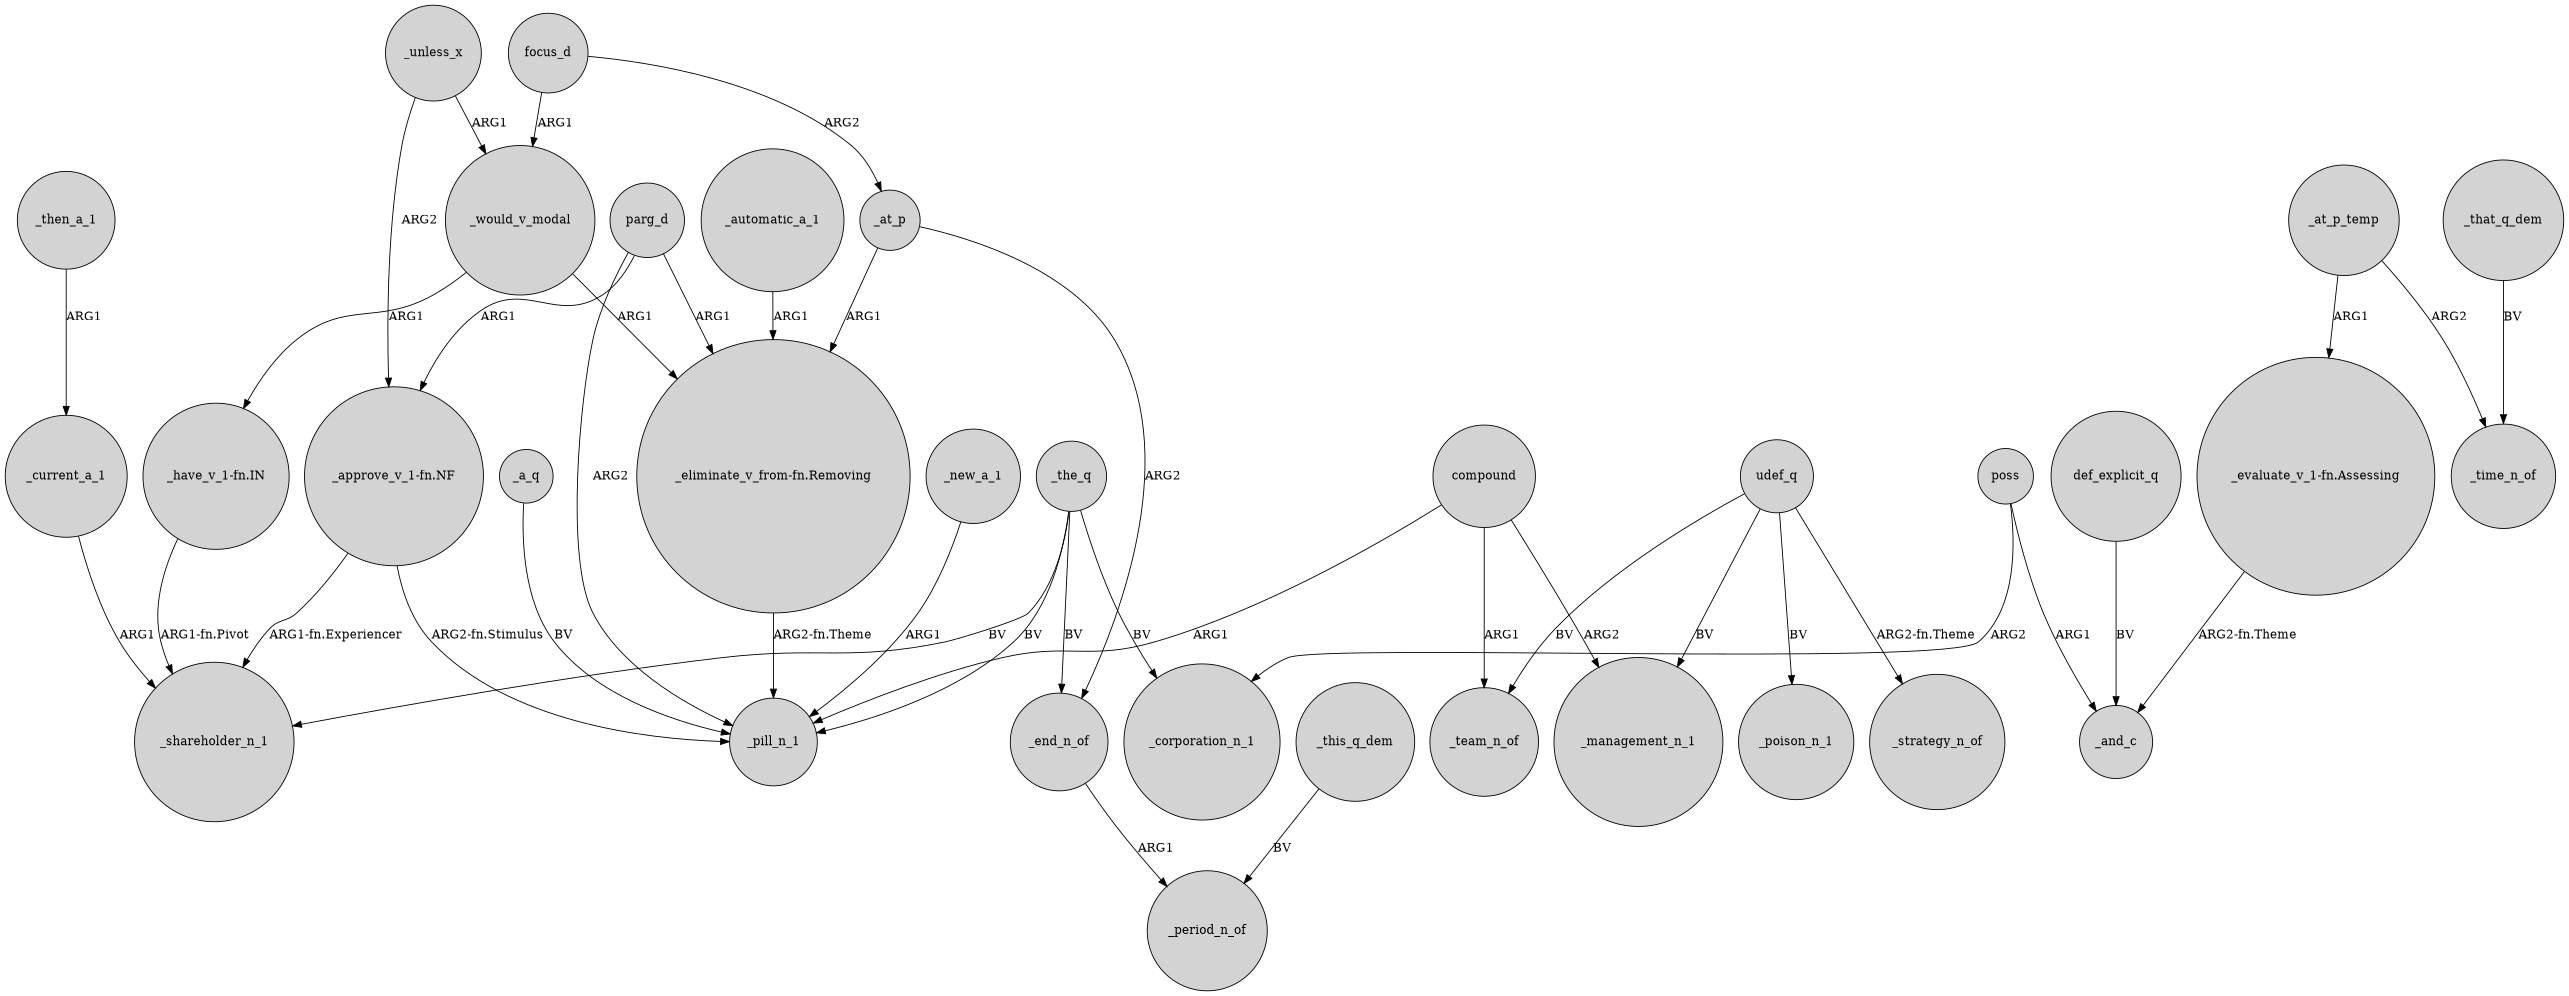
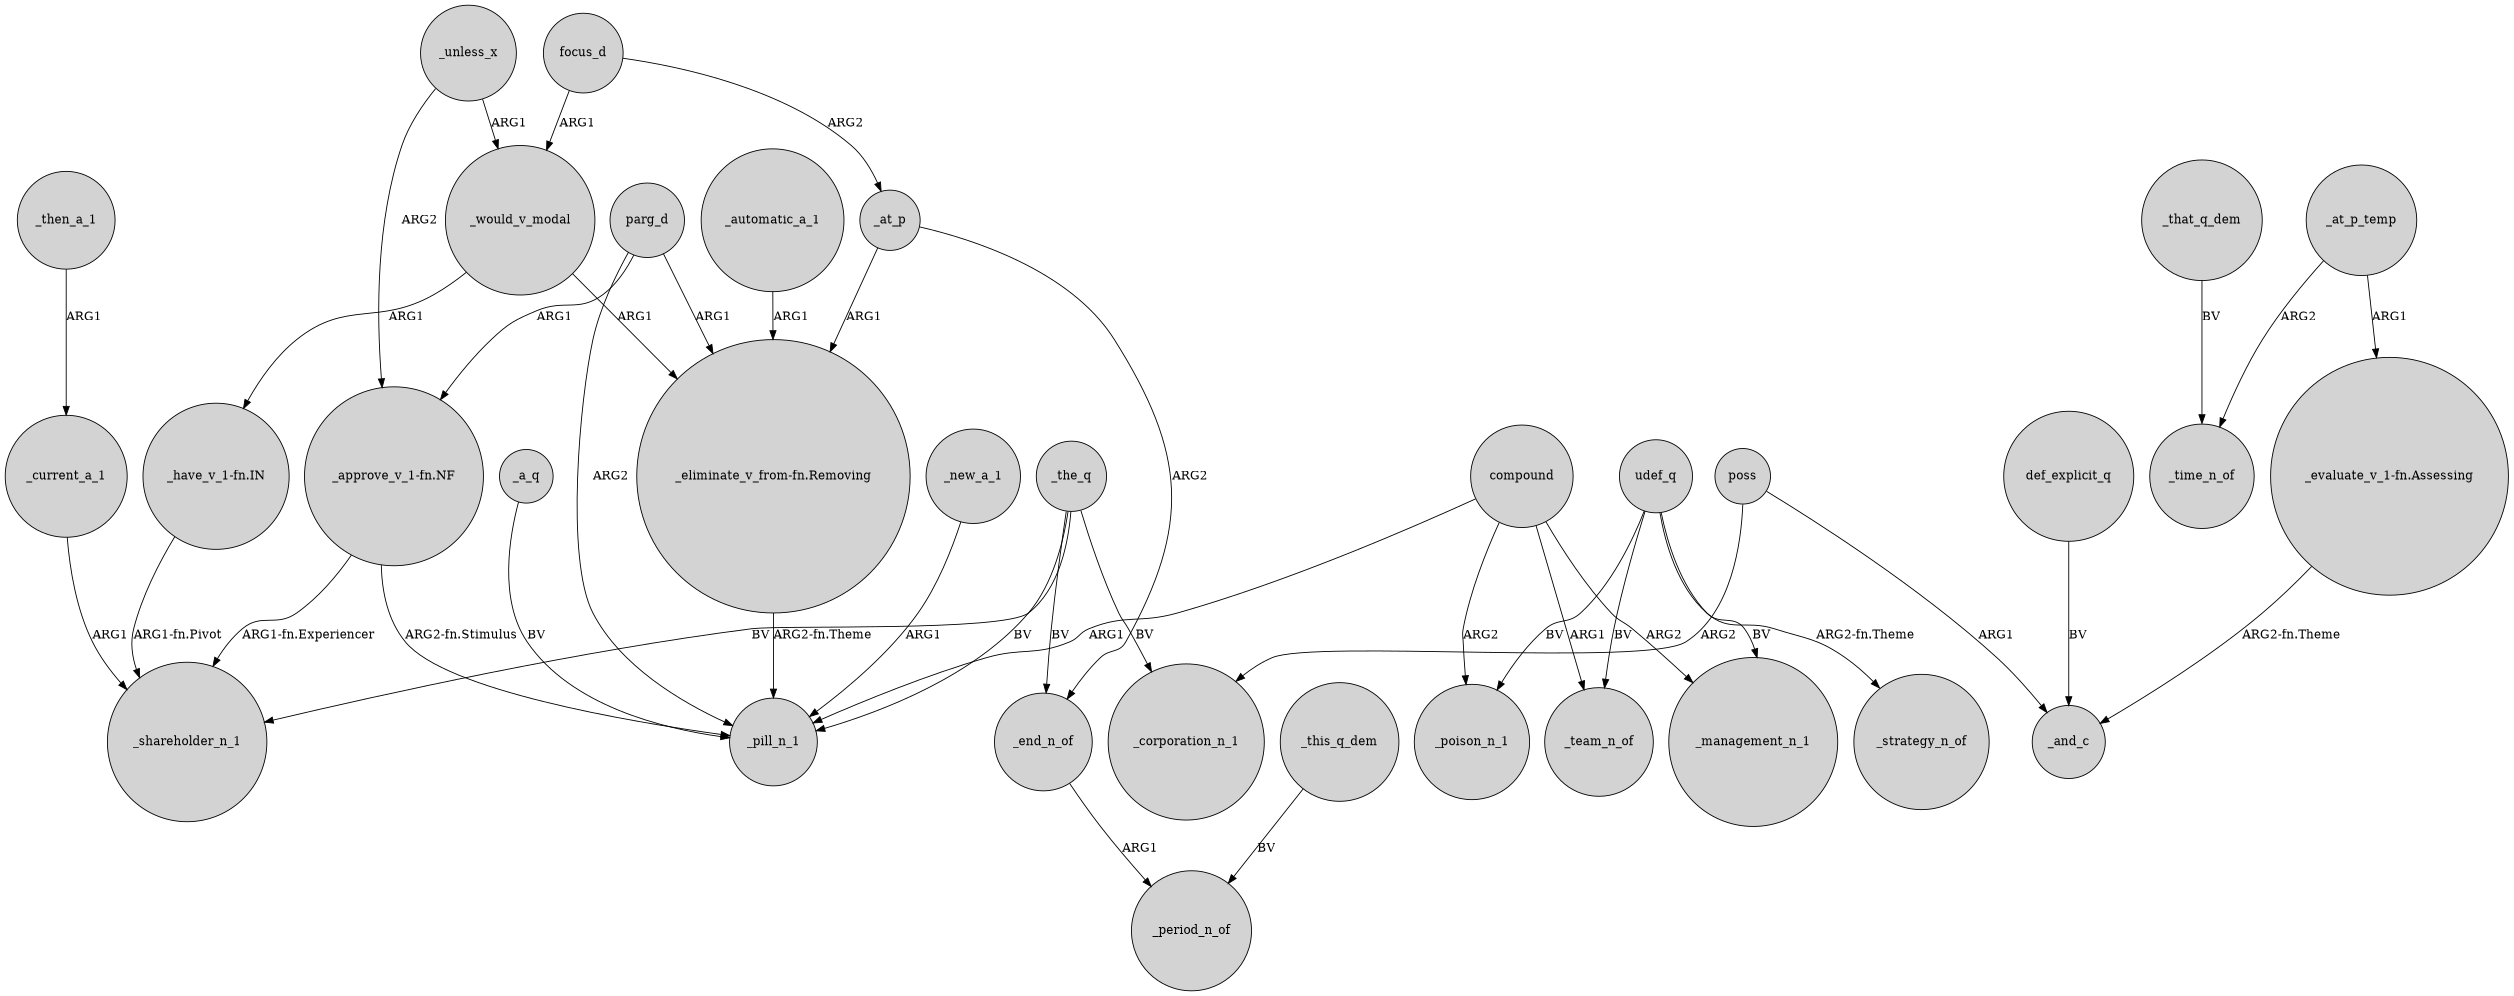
edge "compound" -> "_poison_n_1": added, label "ARG2"
